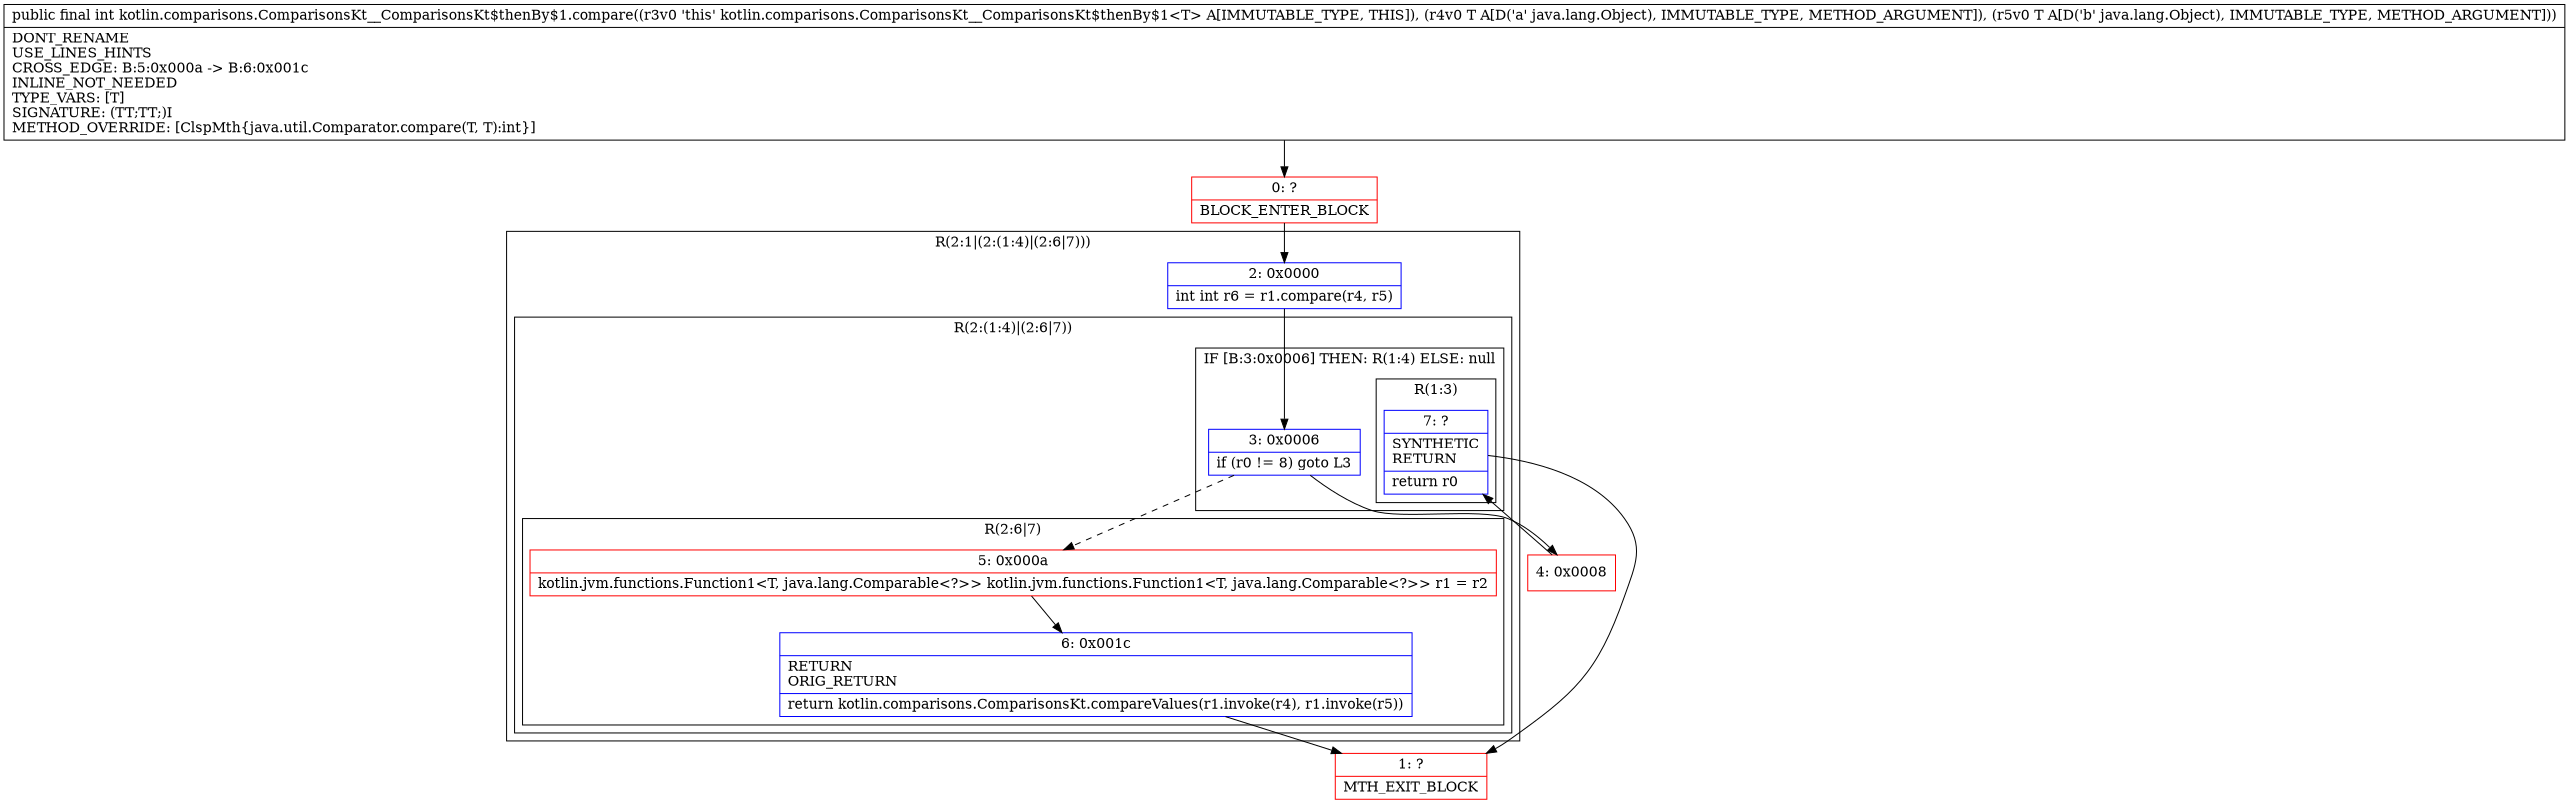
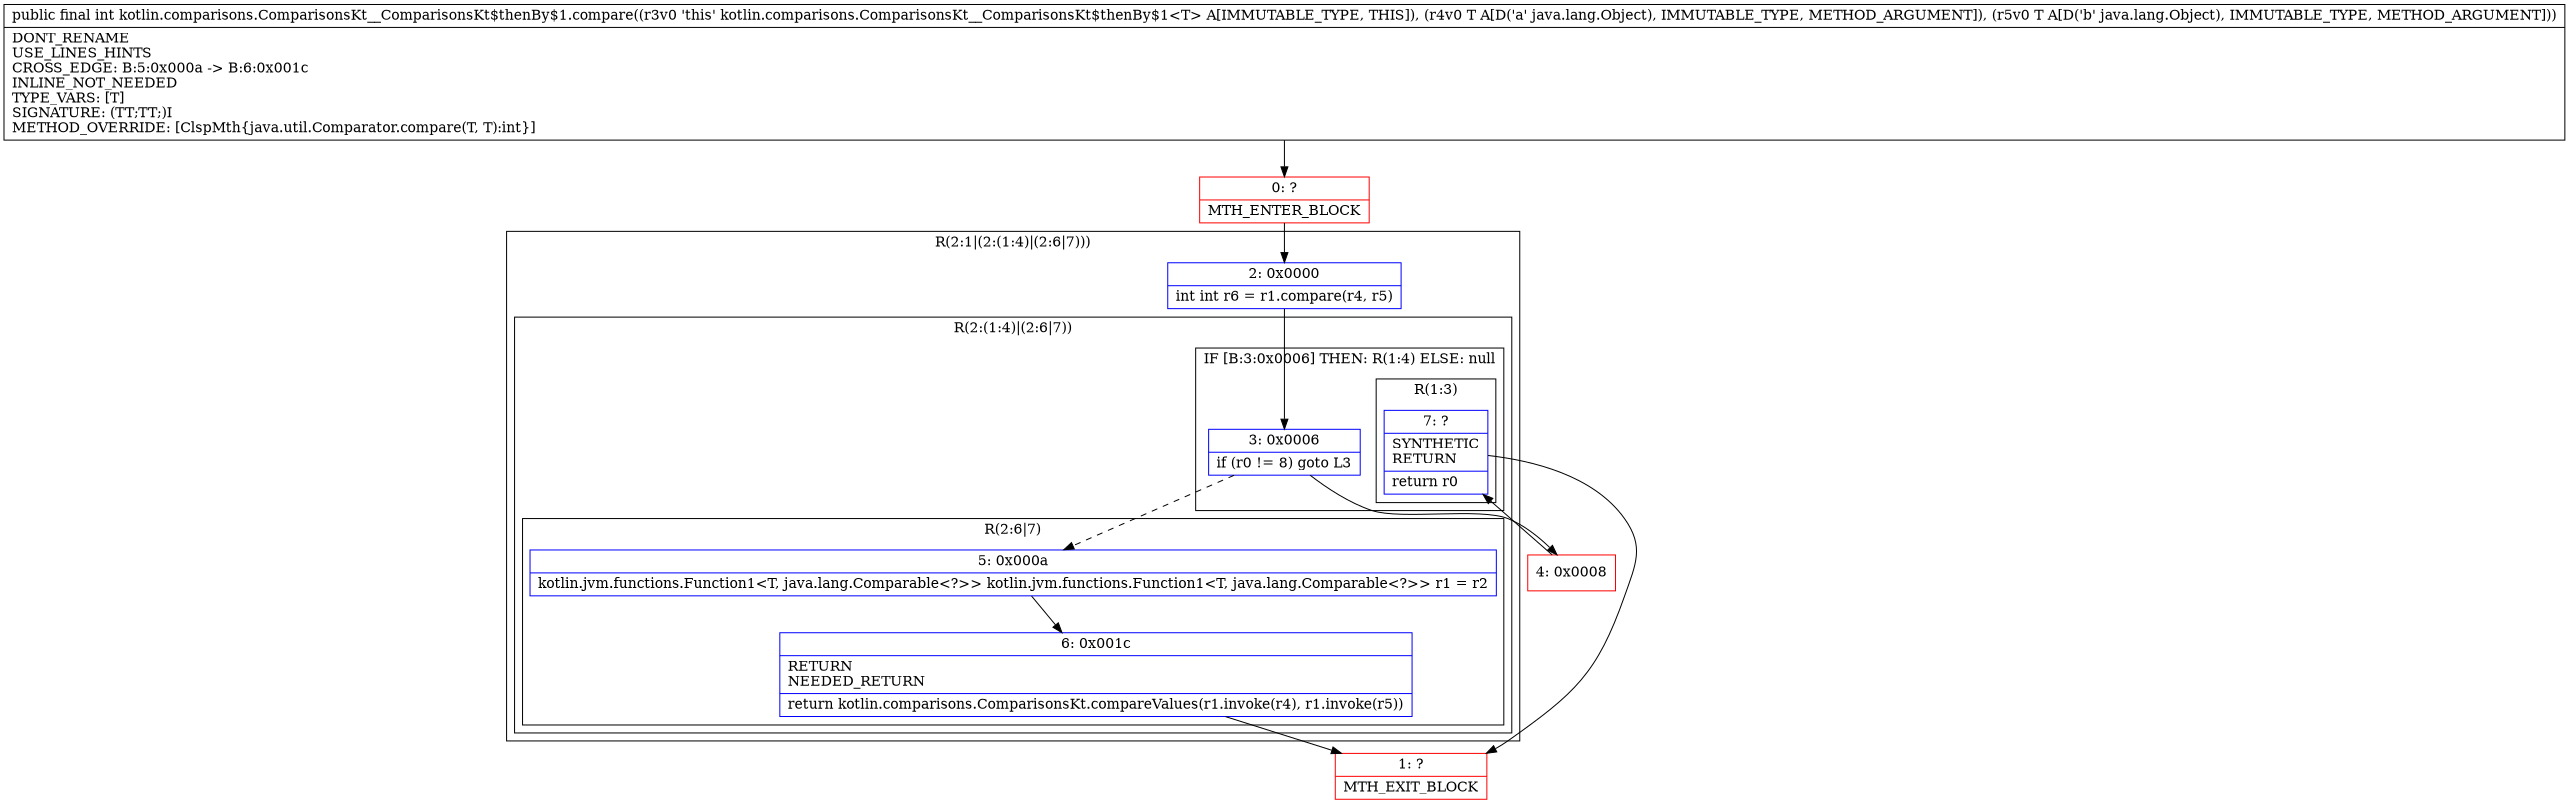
node "0: ?": text "BLOCK_ENTER_BLOCK" -> "MTH_ENTER_BLOCK"
node "5: 0x000a": color red -> blue
node "6: 0x001c": text "ORIG_RETURN" -> "NEEDED_RETURN"
